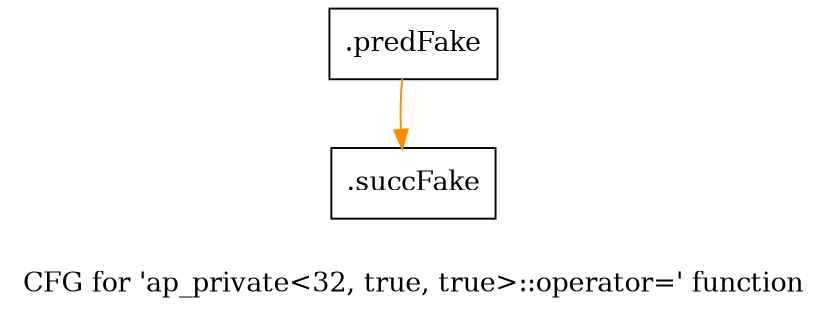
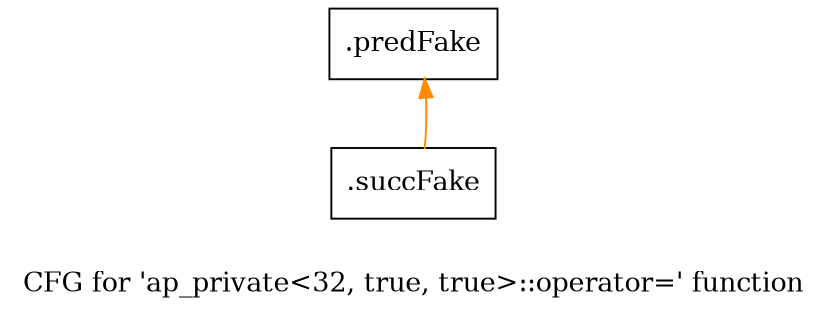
edge ".predFake" -> ".succFake": reversed
